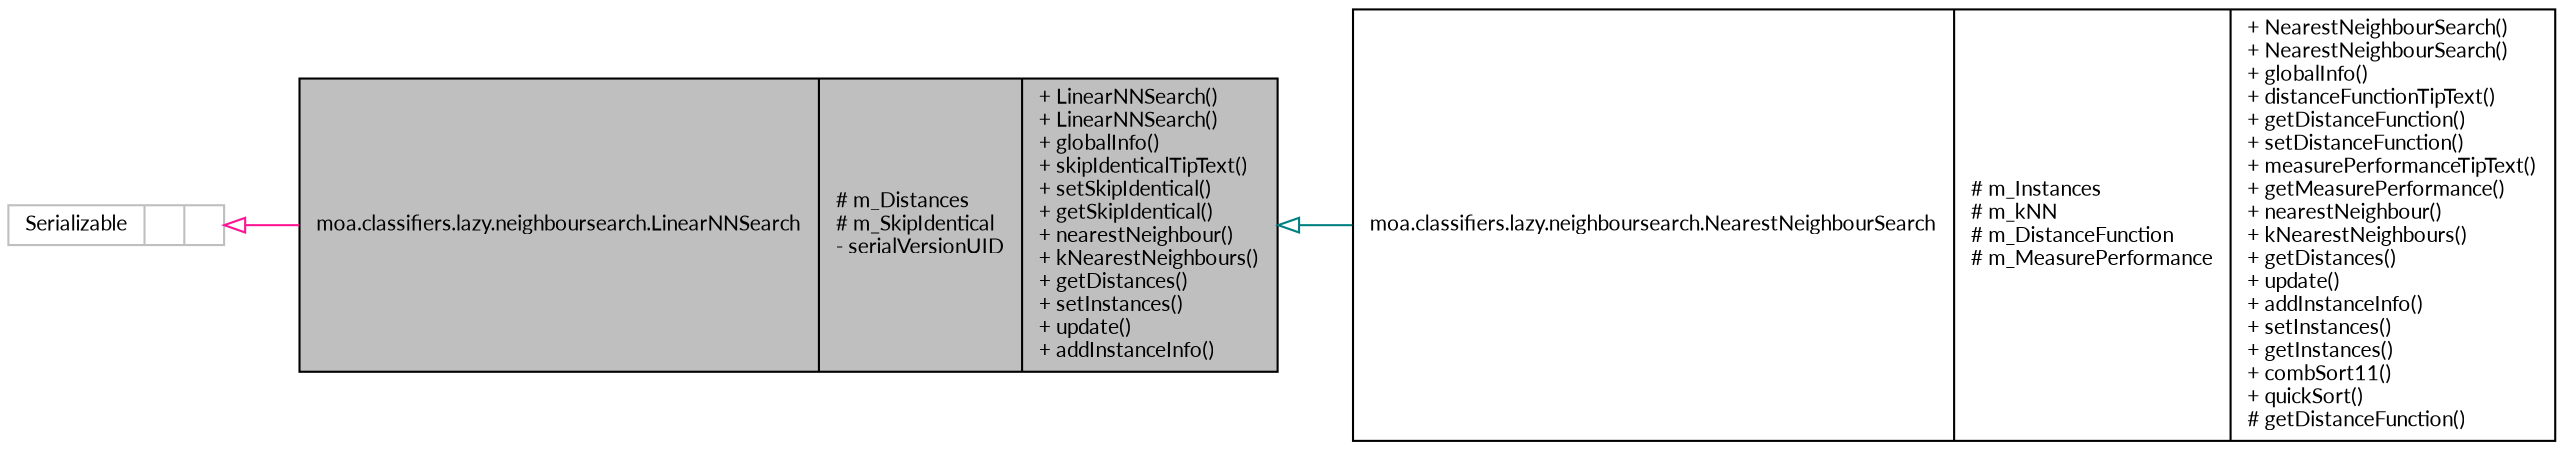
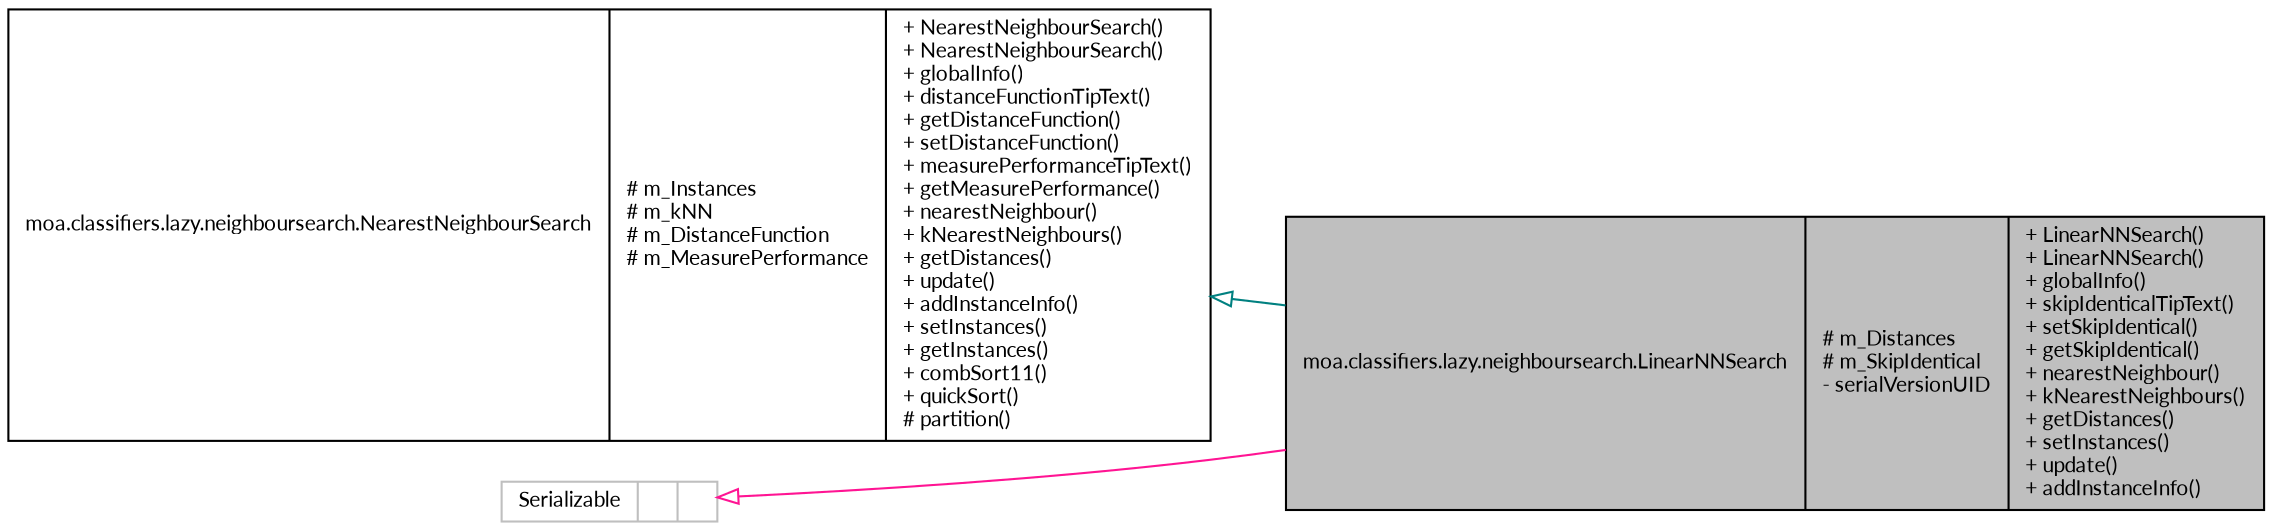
edge "moa.classifiers.lazy.neighboursearch.NearestNeighbourSearch" -> "moa.classifiers.lazy.neighboursearch.LinearNNSearch": reversed
node "moa.classifiers.lazy.neighboursearch.NearestNeighbourSearch": text "# getDistanceFunction()" -> "# partition()"
